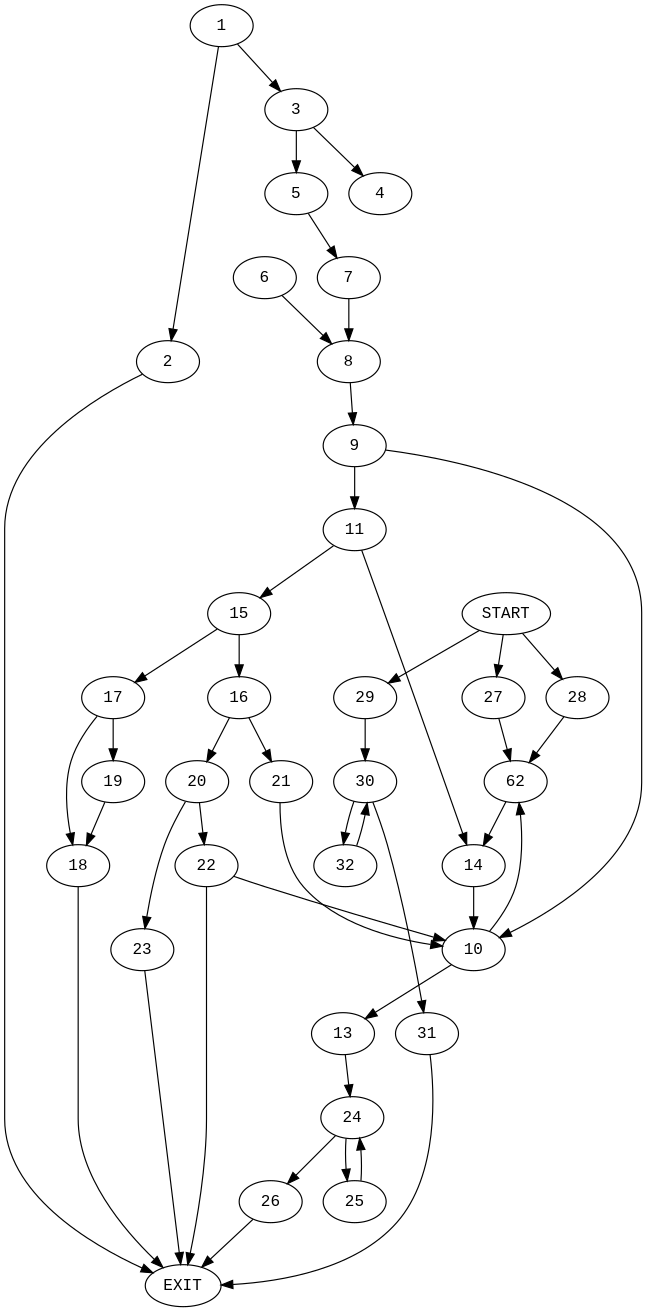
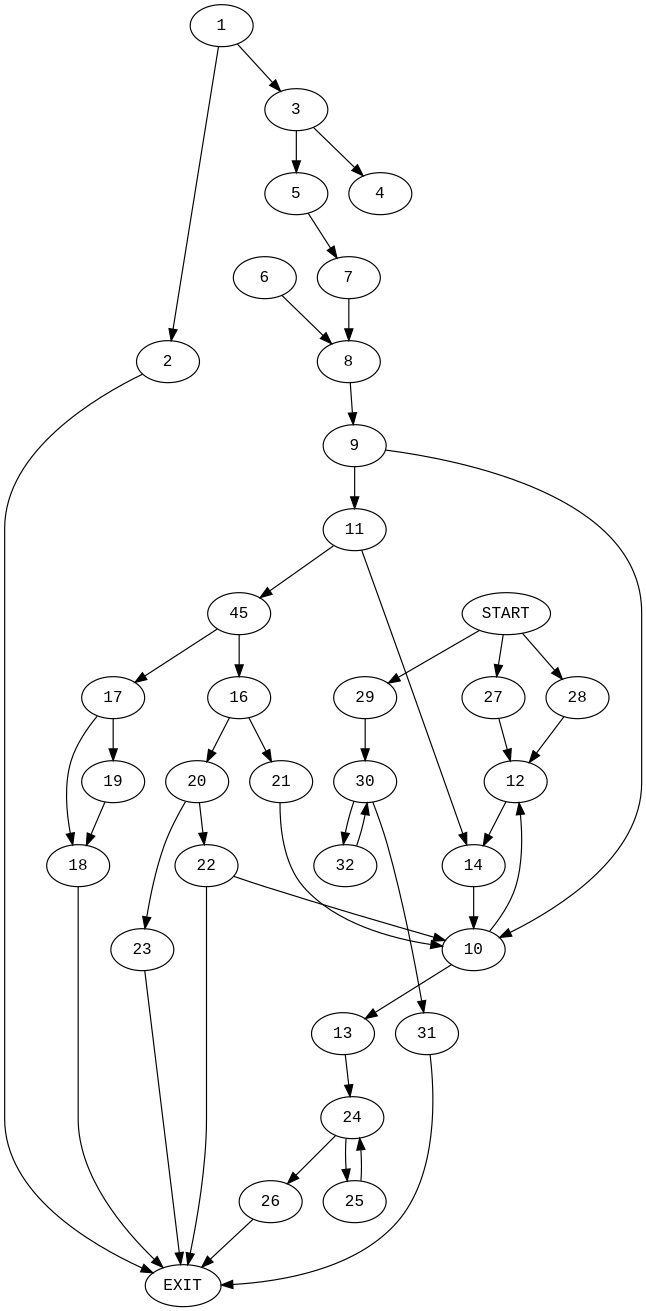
node "15": label "15" -> "45"
node "62": label "62" -> "12"
